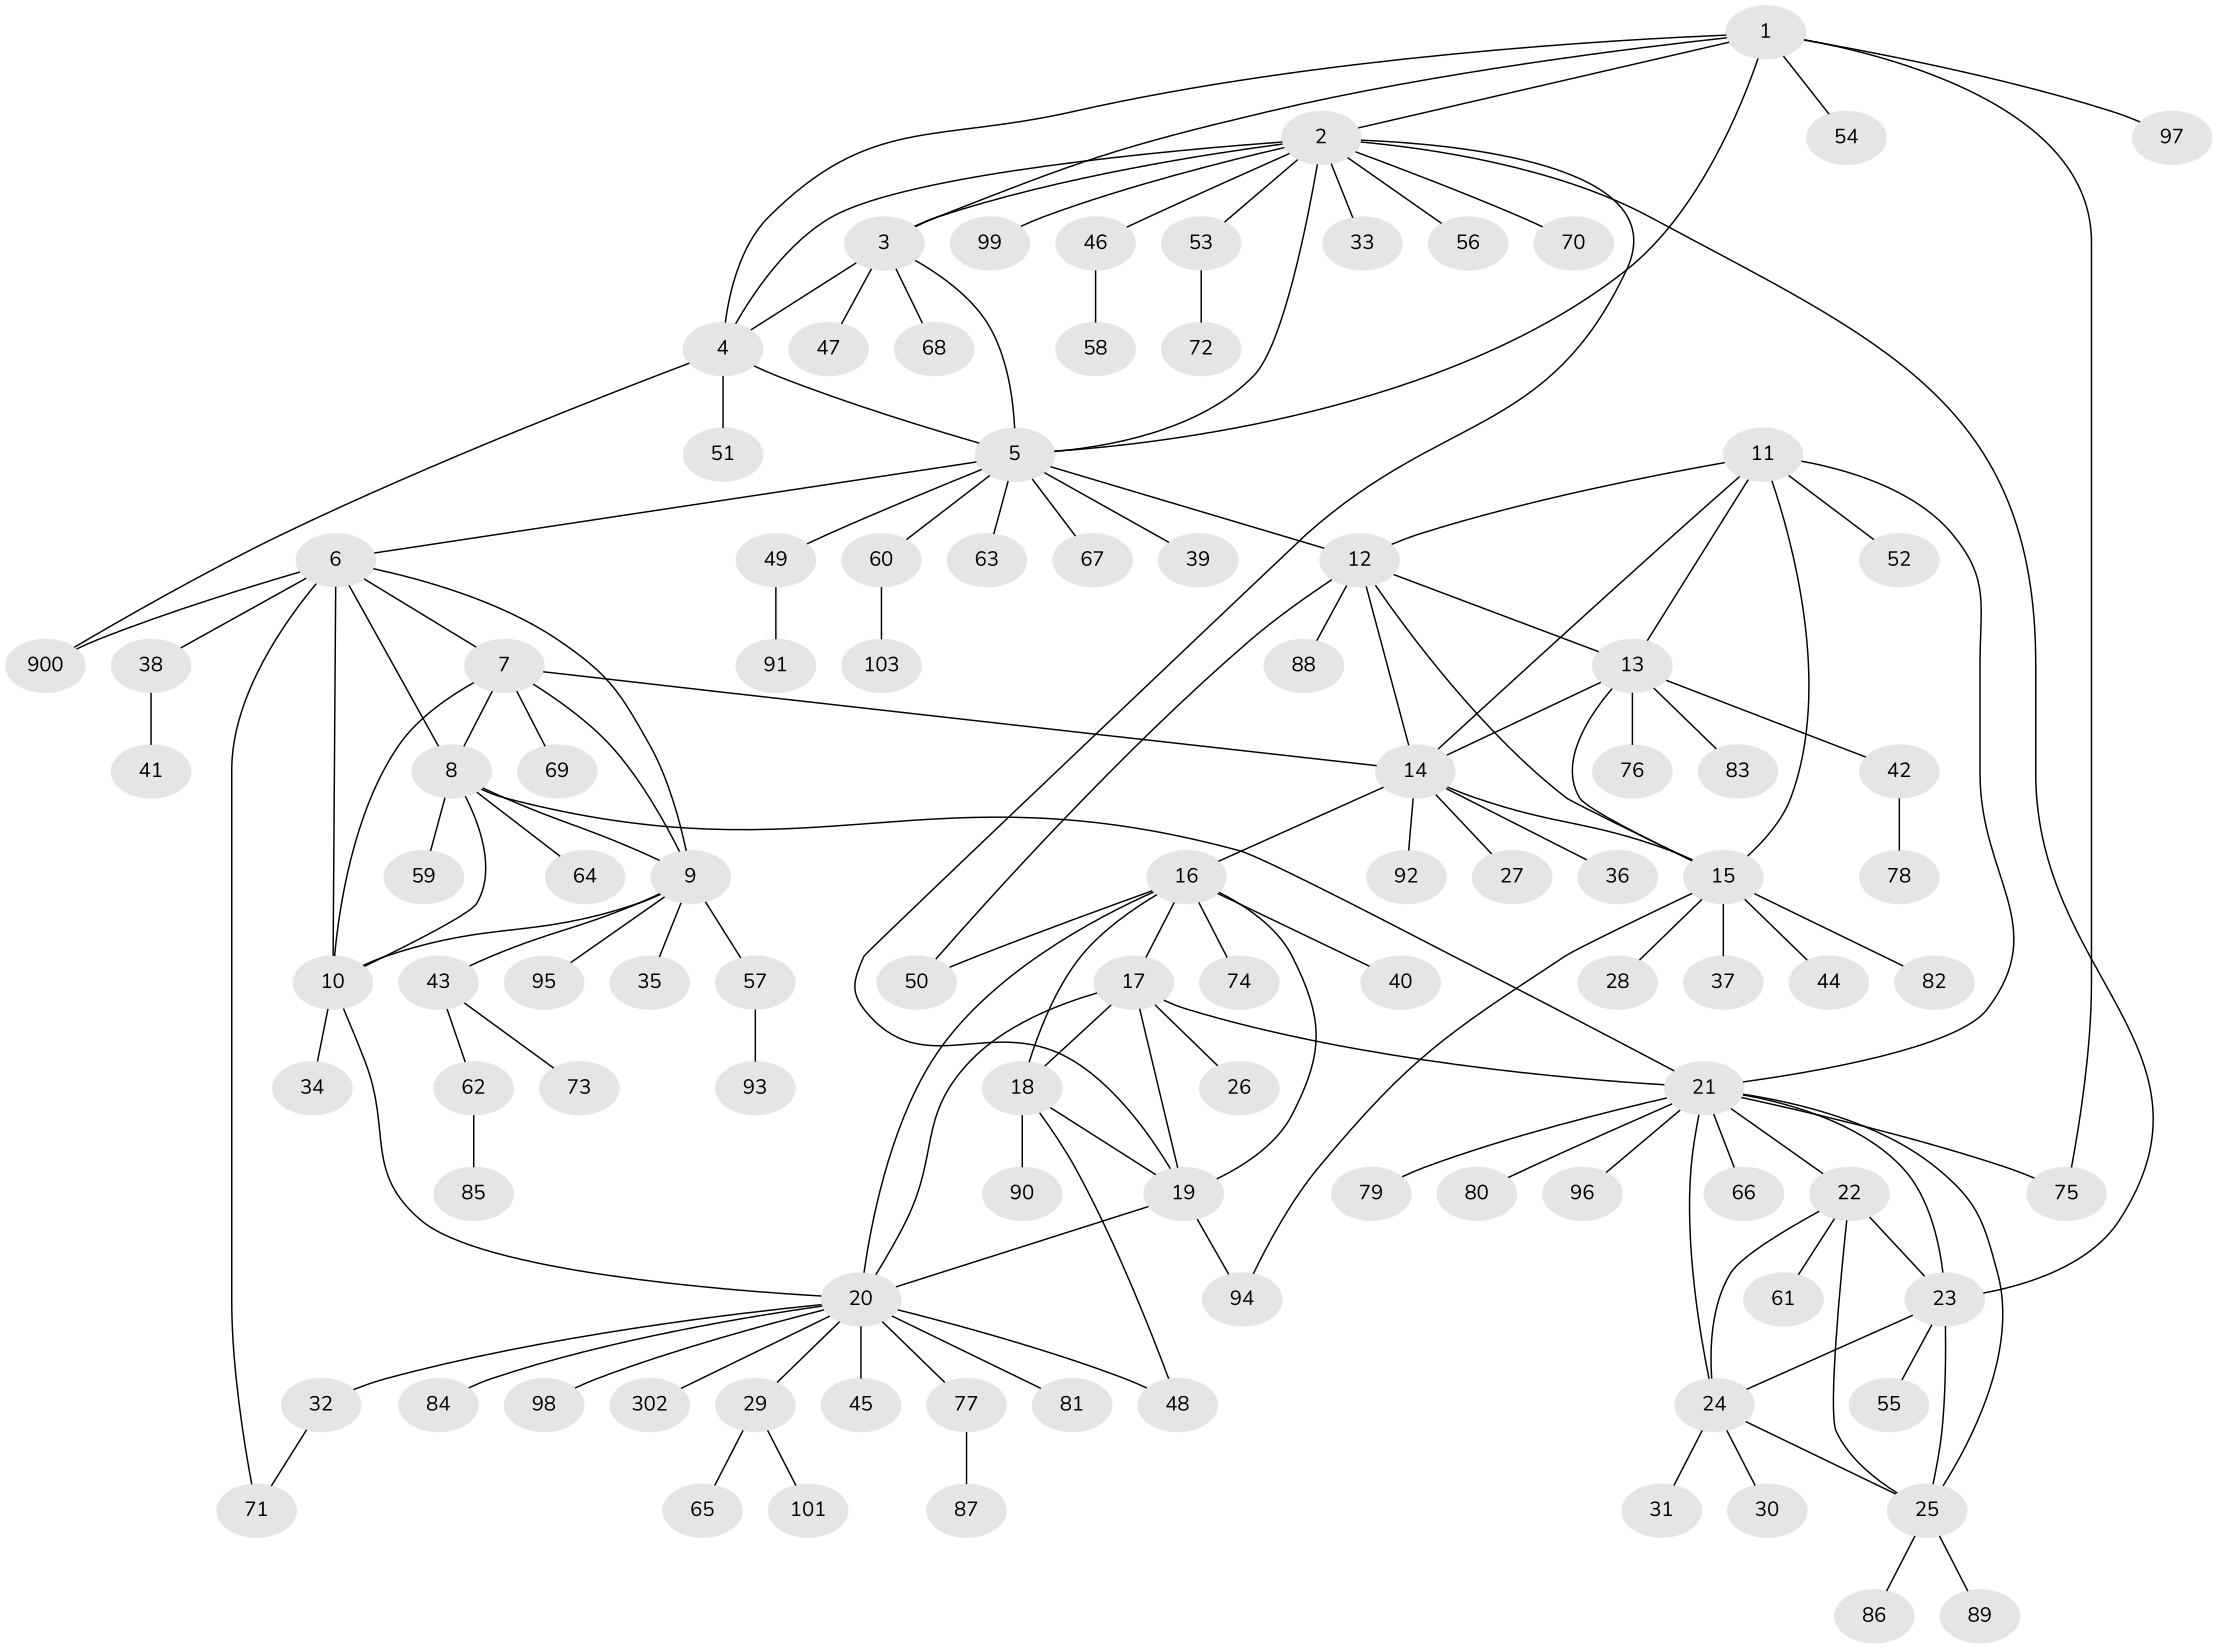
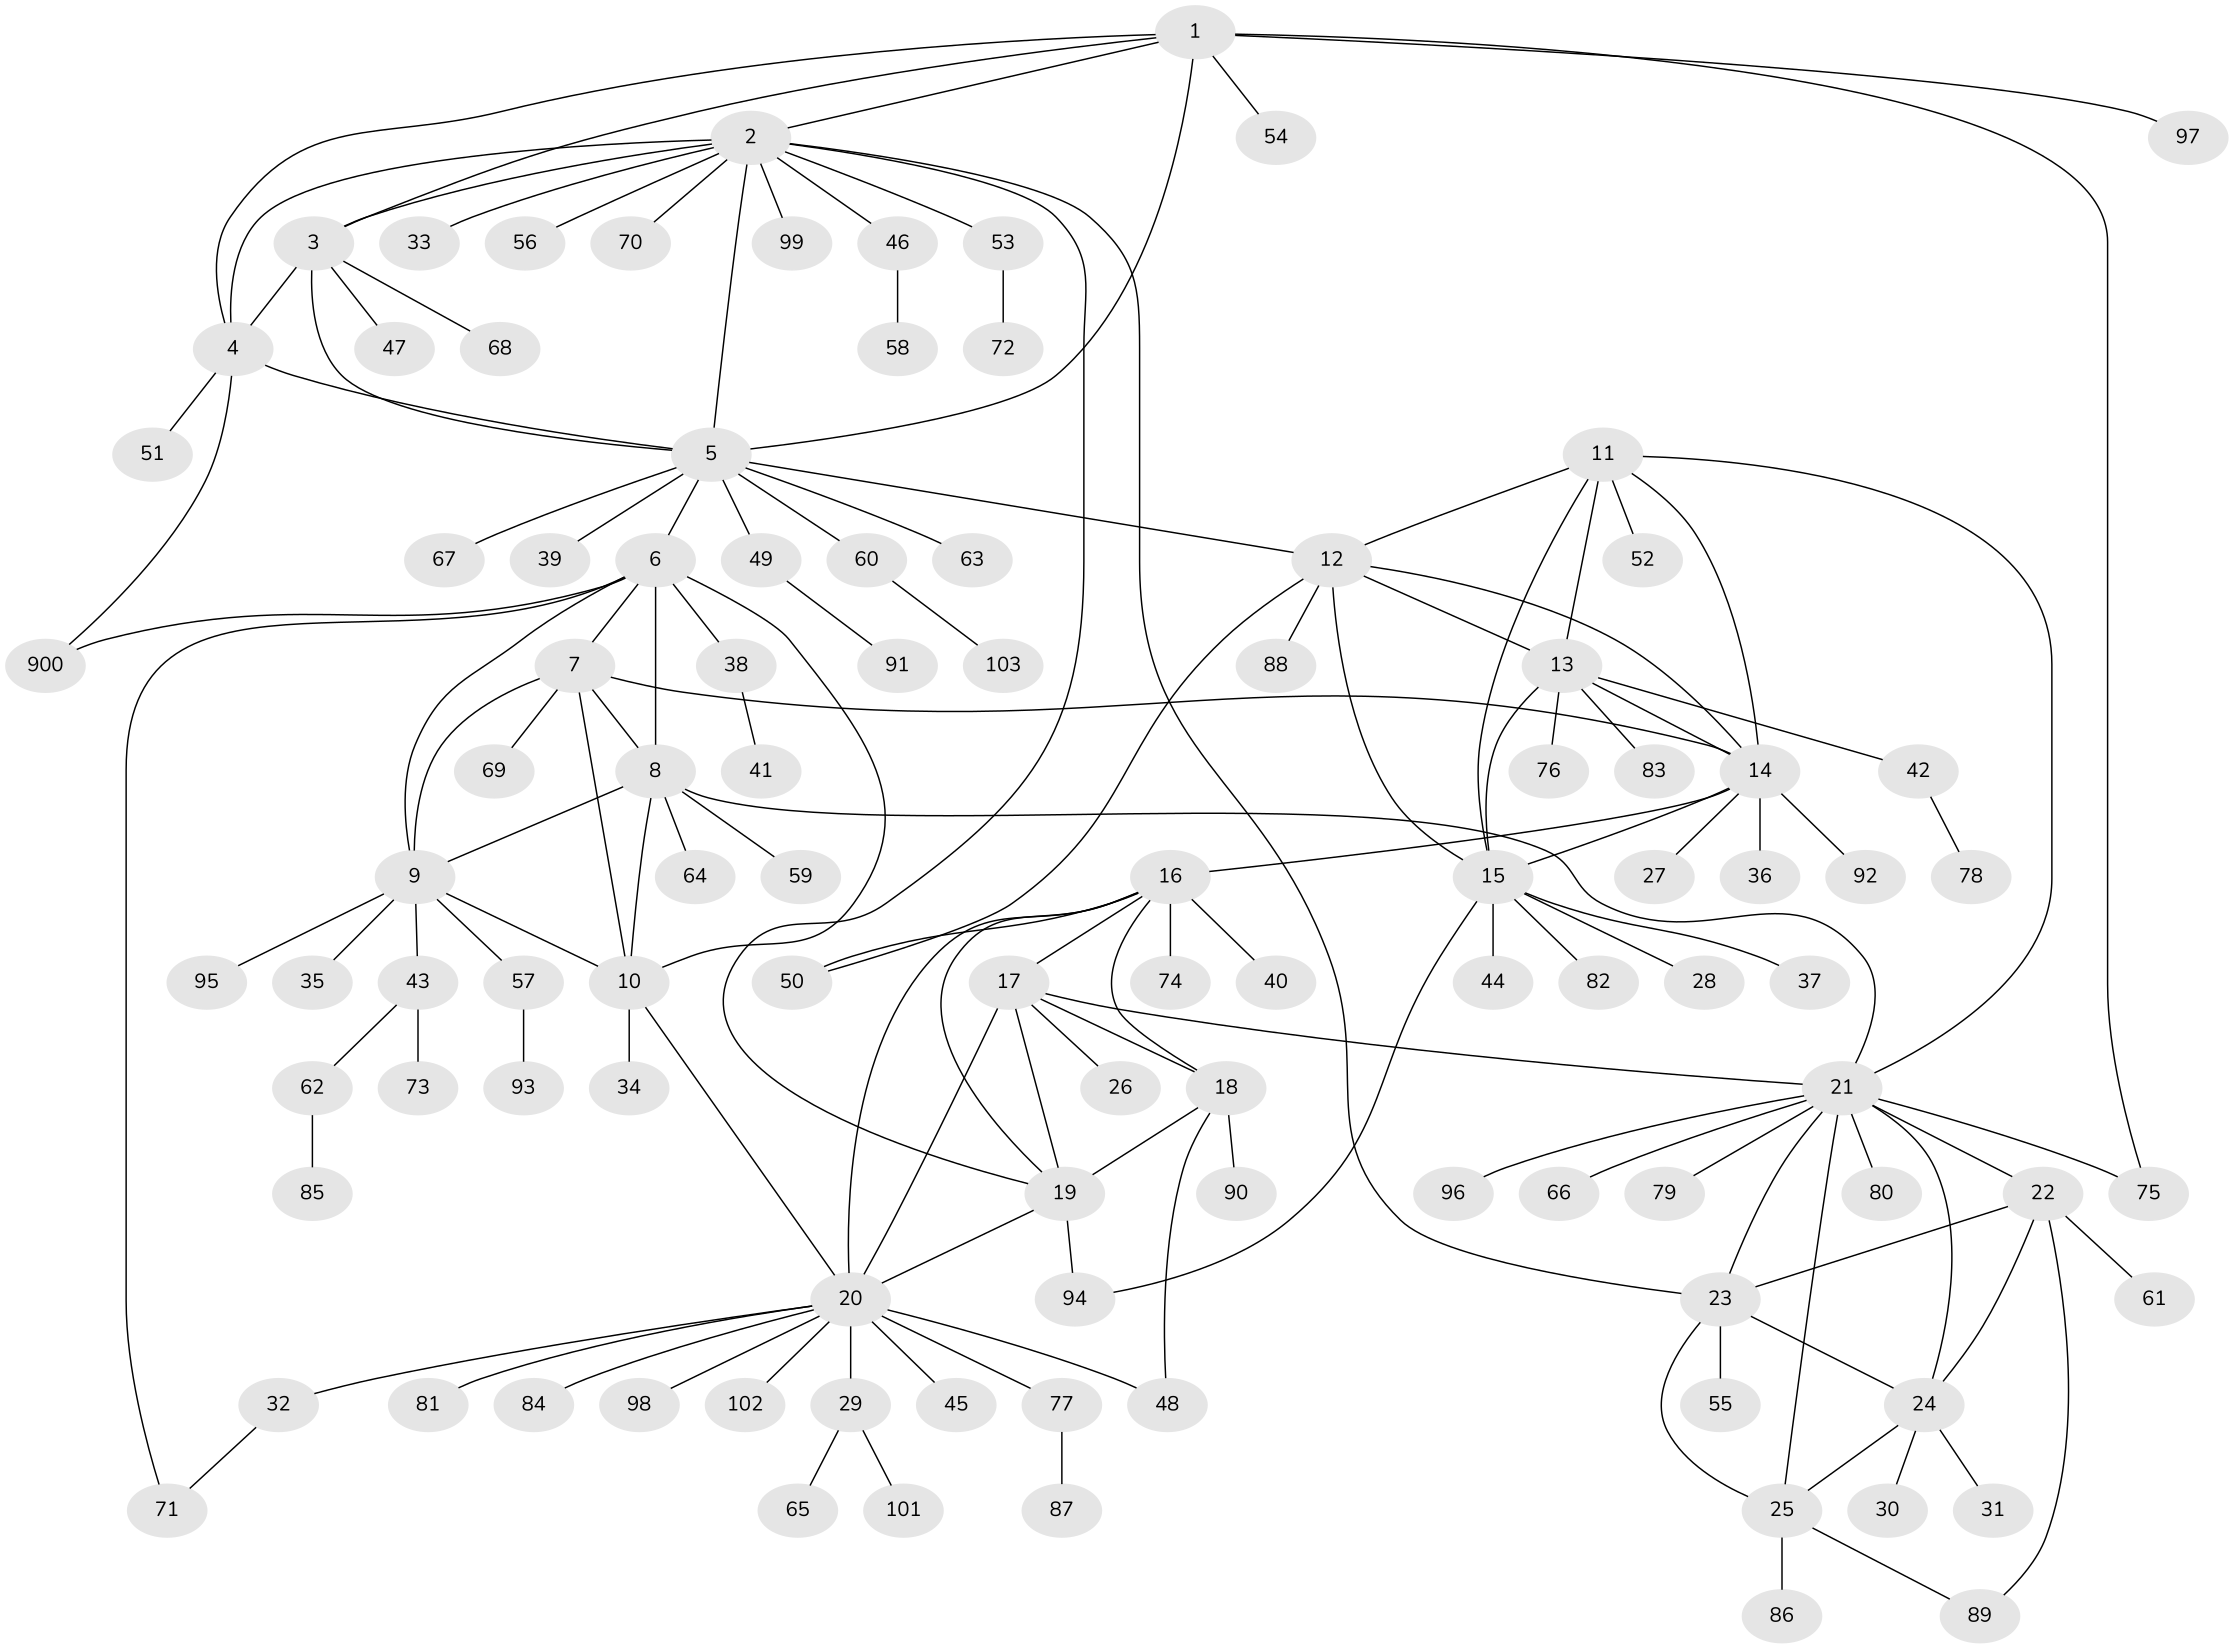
edge "22" -- "25": now "22" -- "89"
node "302": label "302" -> "102"
